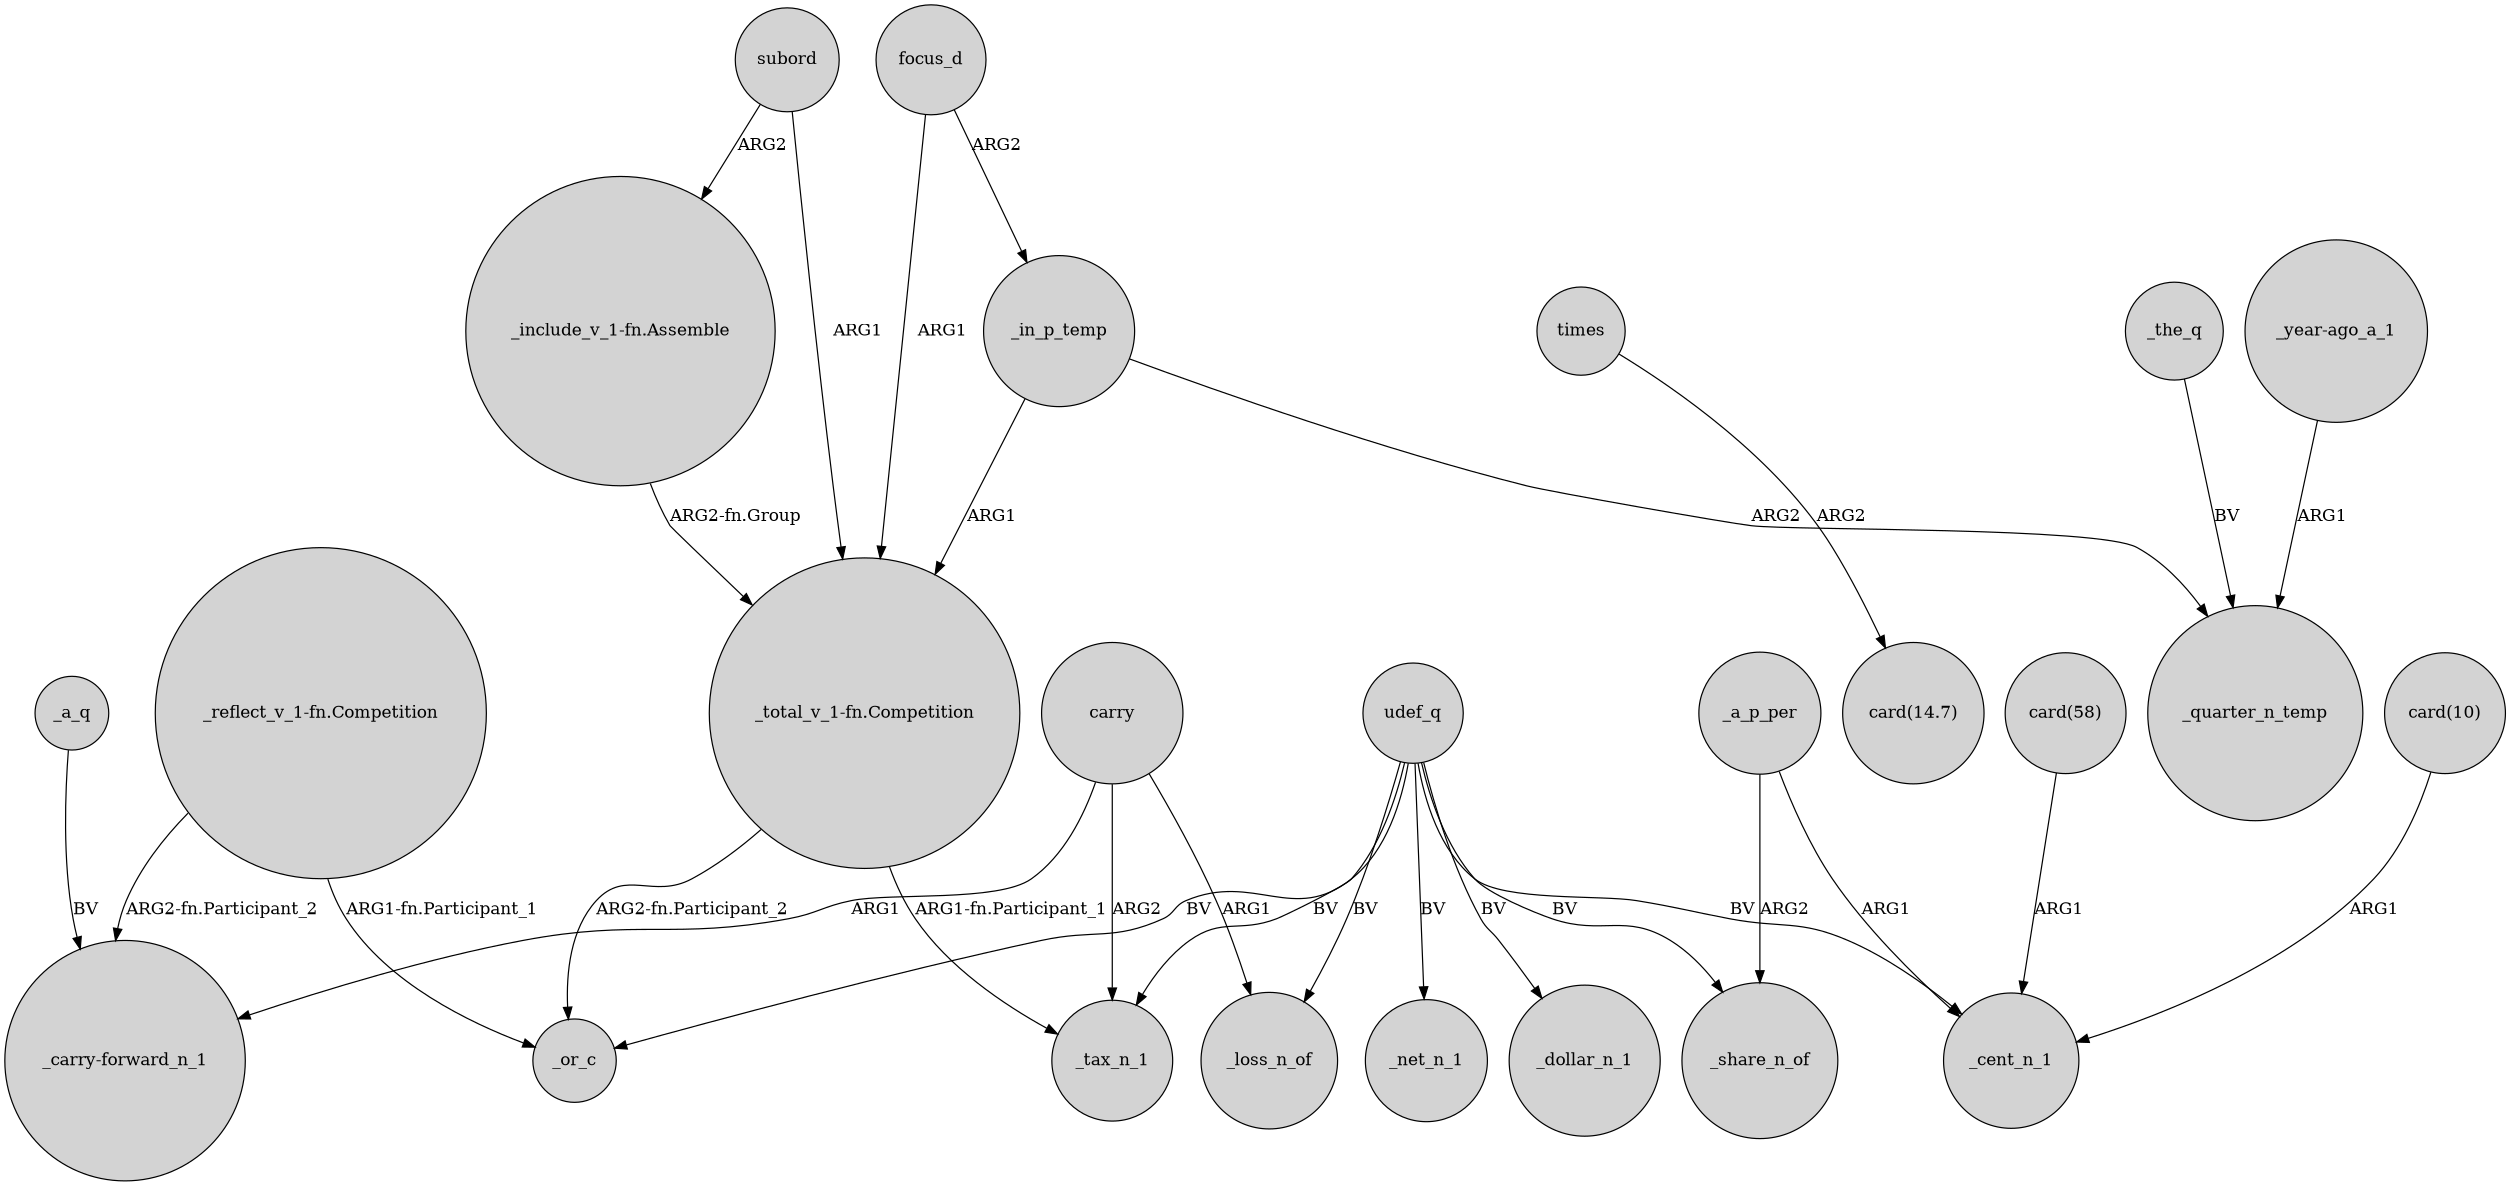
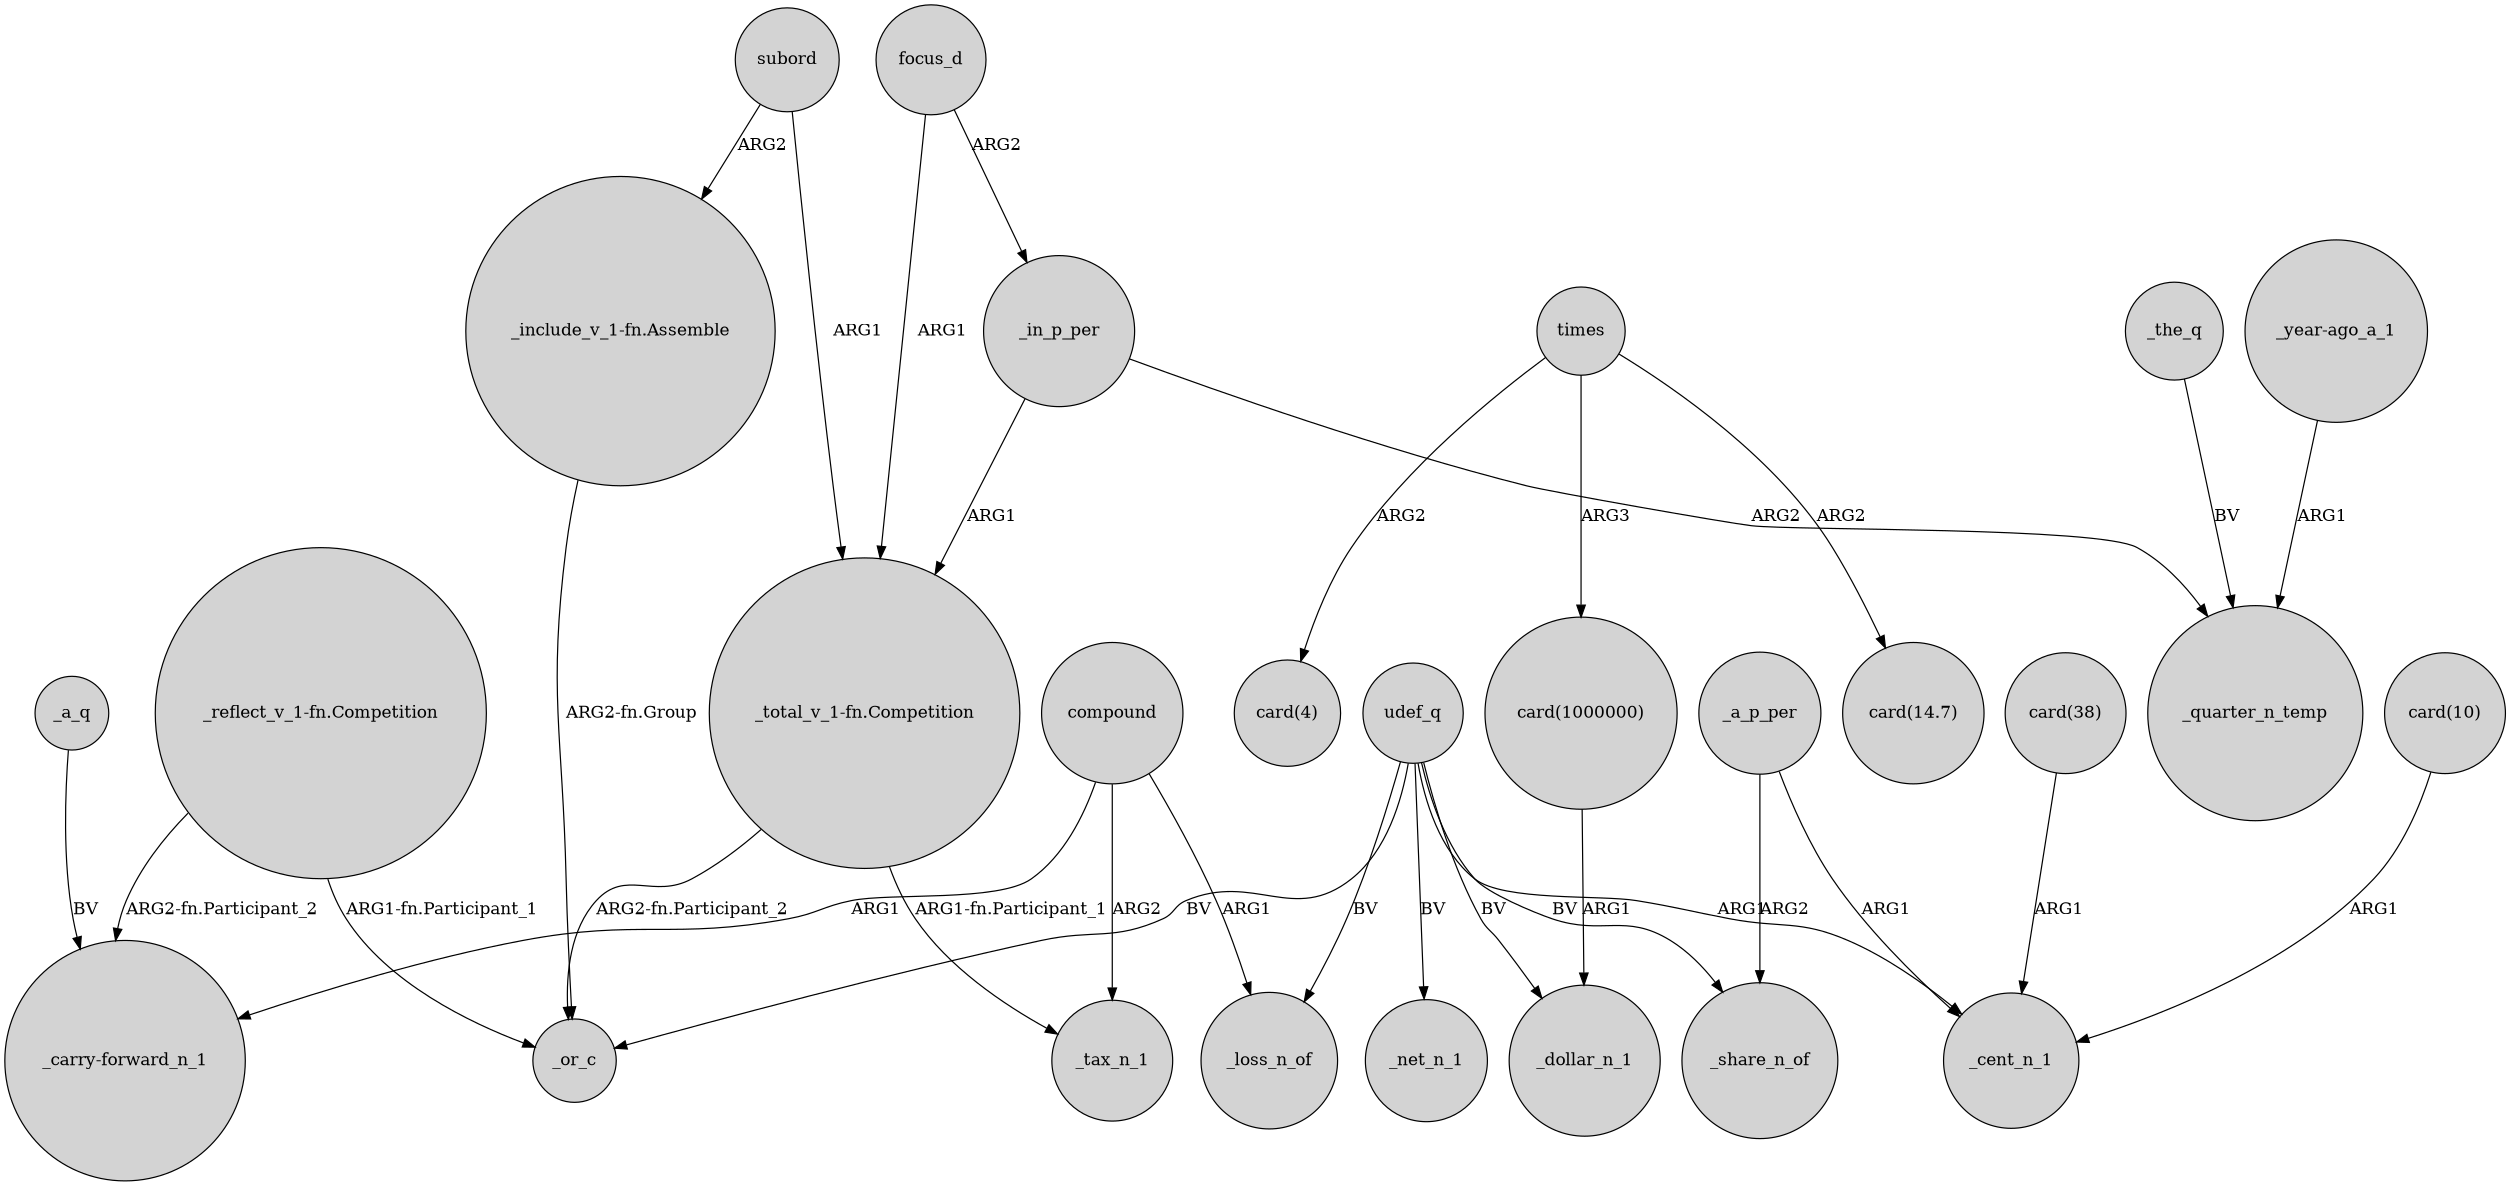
node "_in_p_temp": label "_in_p_temp" -> "_in_p_per"
edge "_include_v_1-fn.Assemble" -> "_total_v_1-fn.Competition": now "_include_v_1-fn.Assemble" -> "_or_c"
node "carry": label "carry" -> "compound"
node "card(4)": added
node "card(1000000)": added
node "card(58)": label "card(58)" -> "card(38)"
edge "udef_q" -> "_tax_n_1": removed, label "BV"
edge "udef_q" -> "_cent_n_1": label "BV" -> "ARG1"
